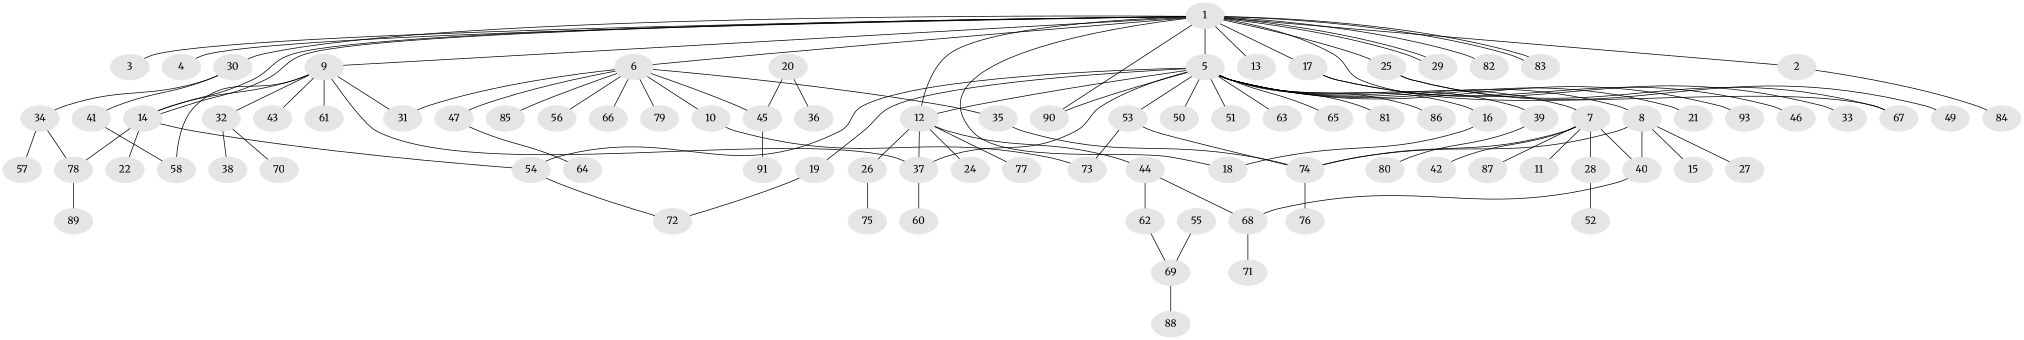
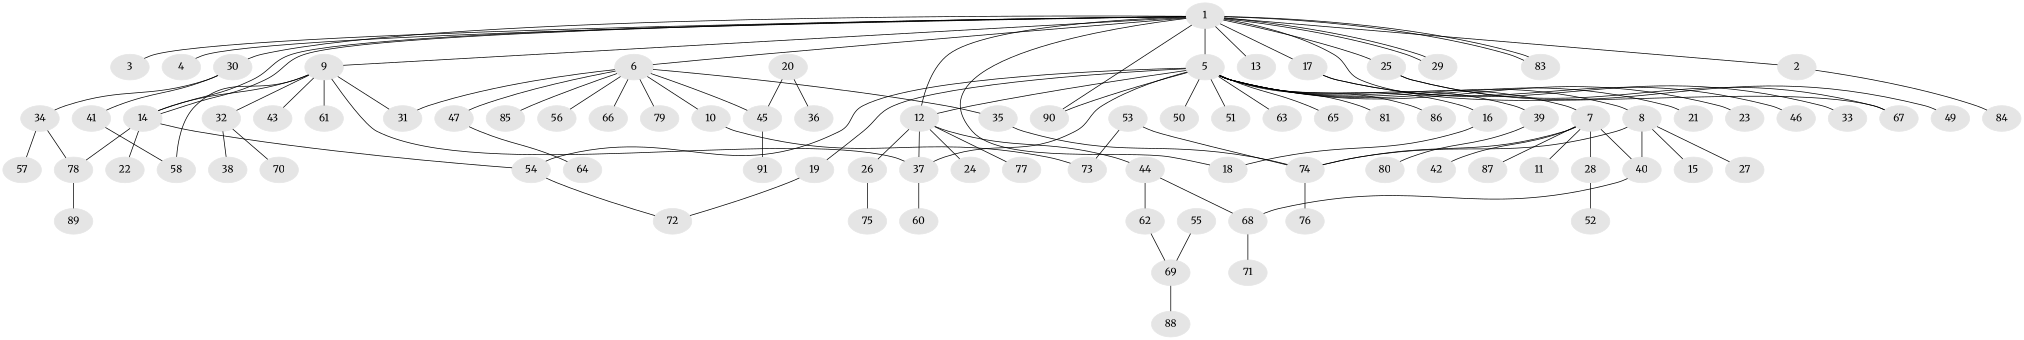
node "82": removed
edge "5" -- "53": removed
node "93": label "93" -> "23"
